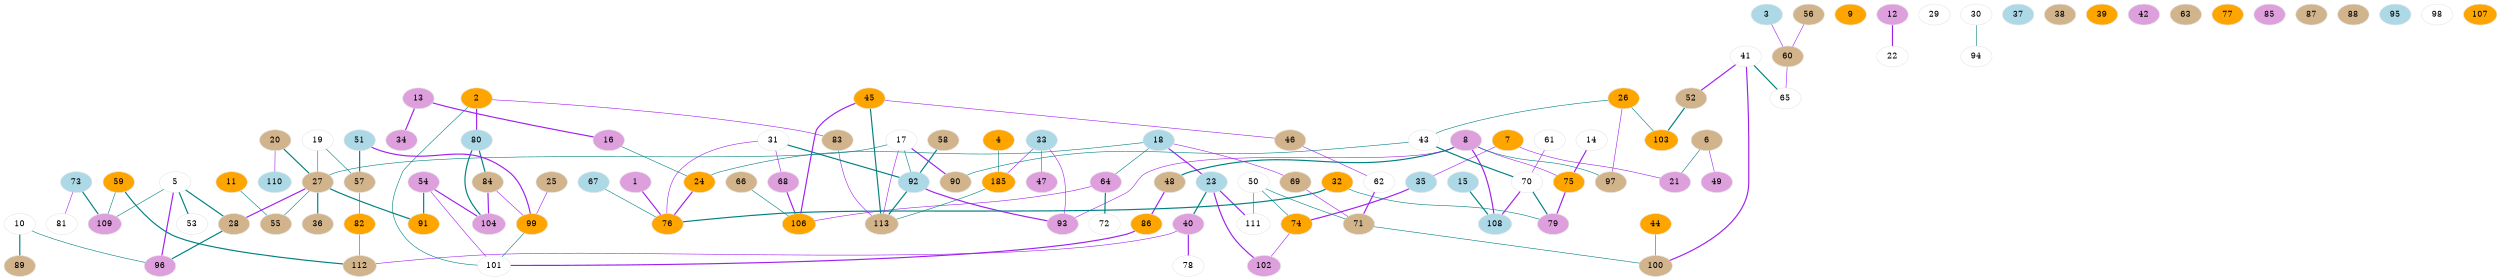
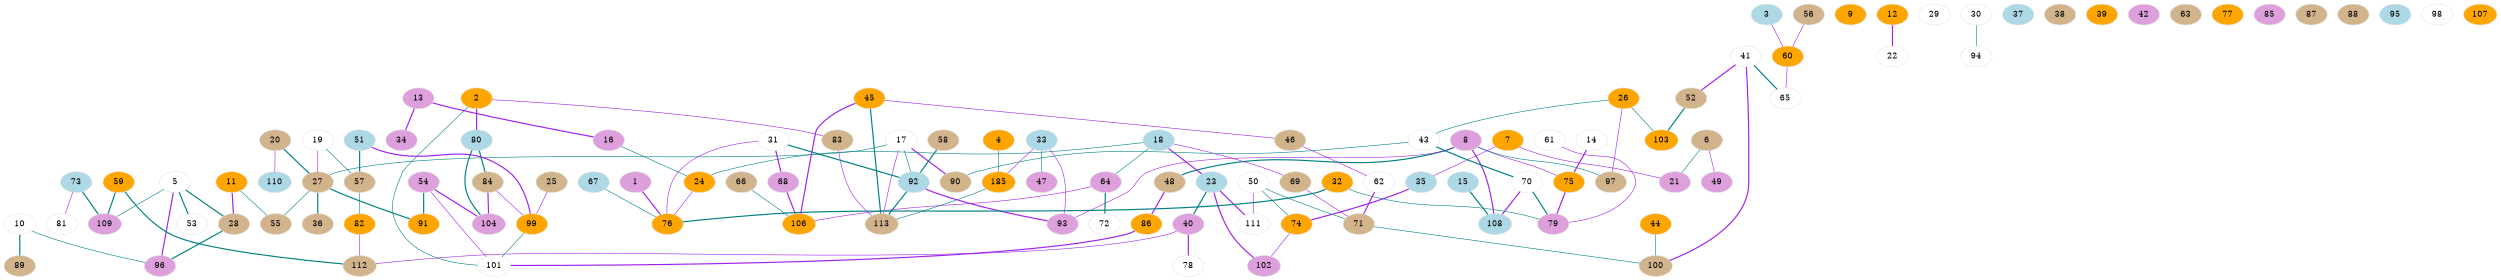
node "12": fillcolor plum -> orange
node "60": fillcolor tan -> orange
edge "61" -- "70": now "61" -- "79"
edge "31" -- "68": style solid -> bold
edge "59" -- "109": style solid -> bold
edge "27" -- "28": now "11" -- "28"
edge "24" -- "76": style bold -> solid
